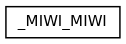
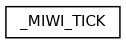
node "_MIWI_MIWI": label "_MIWI_MIWI" -> "_MIWI_TICK"
